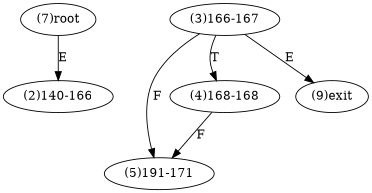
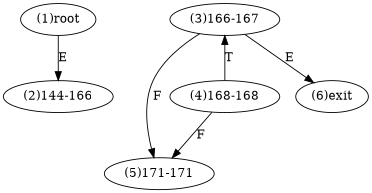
node "(7)root": label "(7)root" -> "(1)root"
edge "(3)166-167" -> "(4)168-168": reversed
node "(2)140-166": label "(2)140-166" -> "(2)144-166"
node "(9)exit": label "(9)exit" -> "(6)exit"
node "(5)191-171": label "(5)191-171" -> "(5)171-171"
